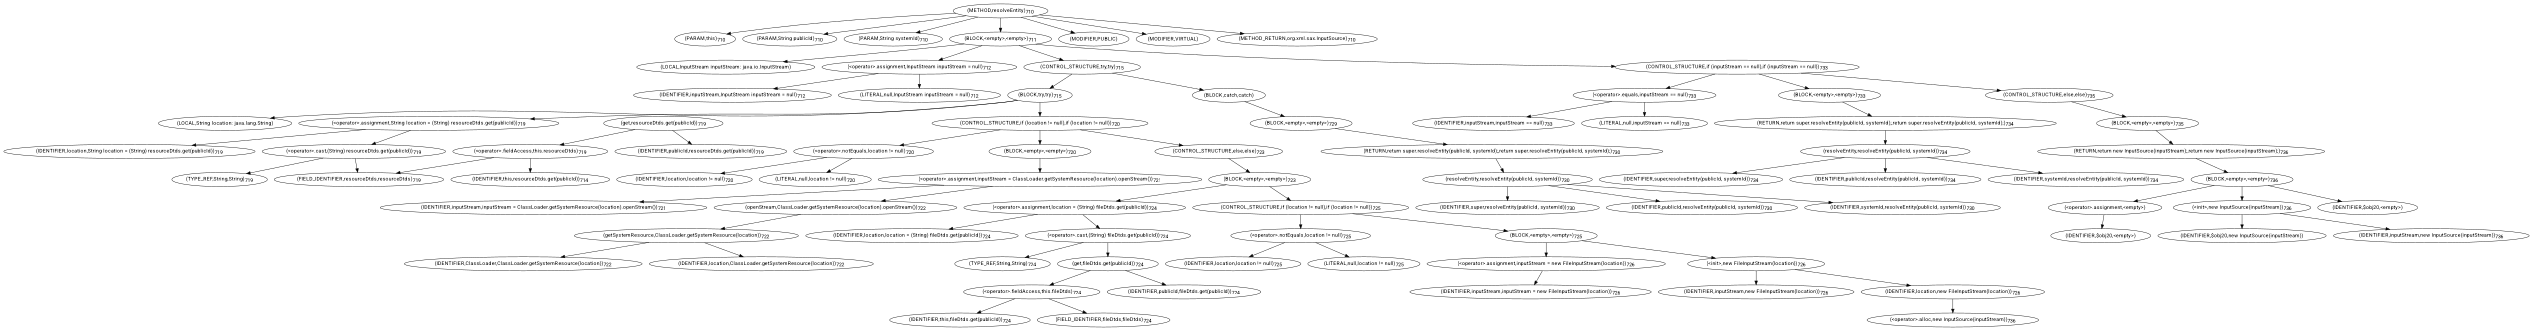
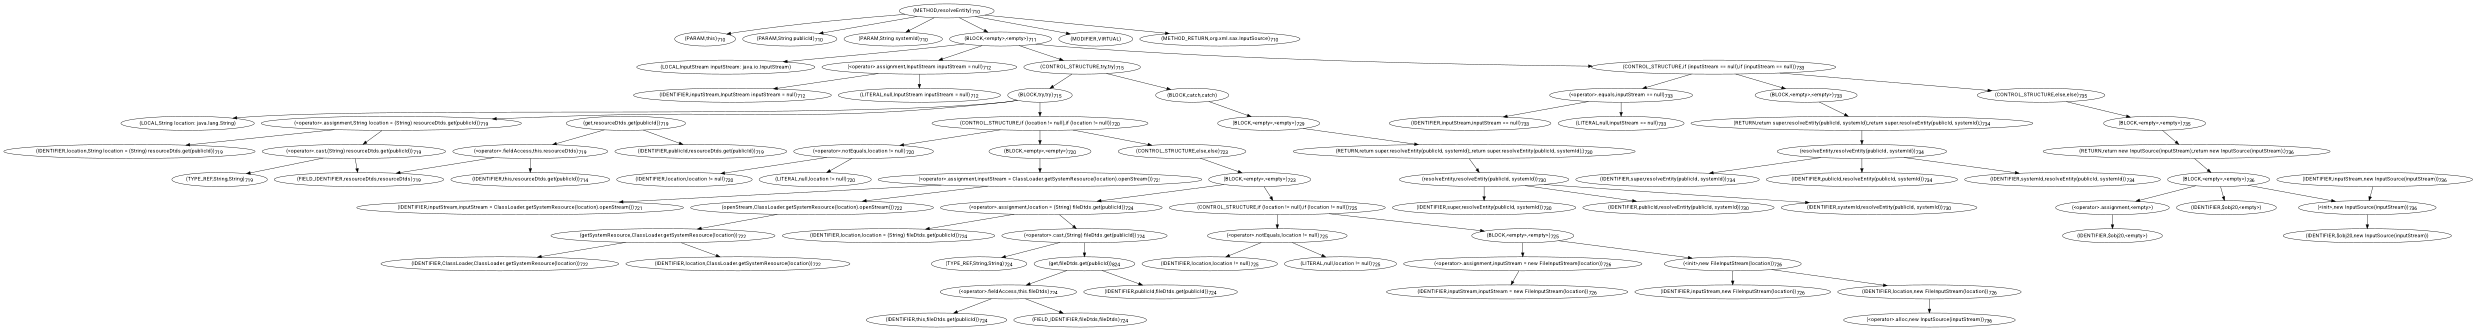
node "(MODIFIER,PUBLIC)": removed
edge "(<init>,new InputSource(inputStream))" -> "(IDENTIFIER,inputStream,new InputSource(inputStream))": reversed
node "(get,fileDtds.get(publicId))": text "724" -> "824"
